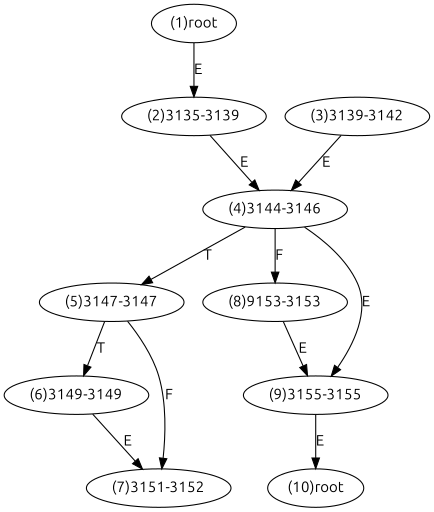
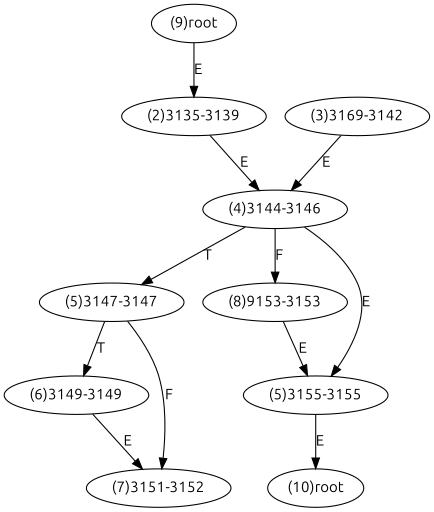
node "(1)root": label "(1)root" -> "(9)root"
node "(3)3139-3142": label "(3)3139-3142" -> "(3)3169-3142"
node "(9)3155-3155": label "(9)3155-3155" -> "(5)3155-3155"
